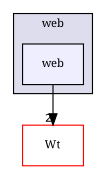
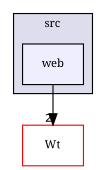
cluster "web": label "web" -> "src"
